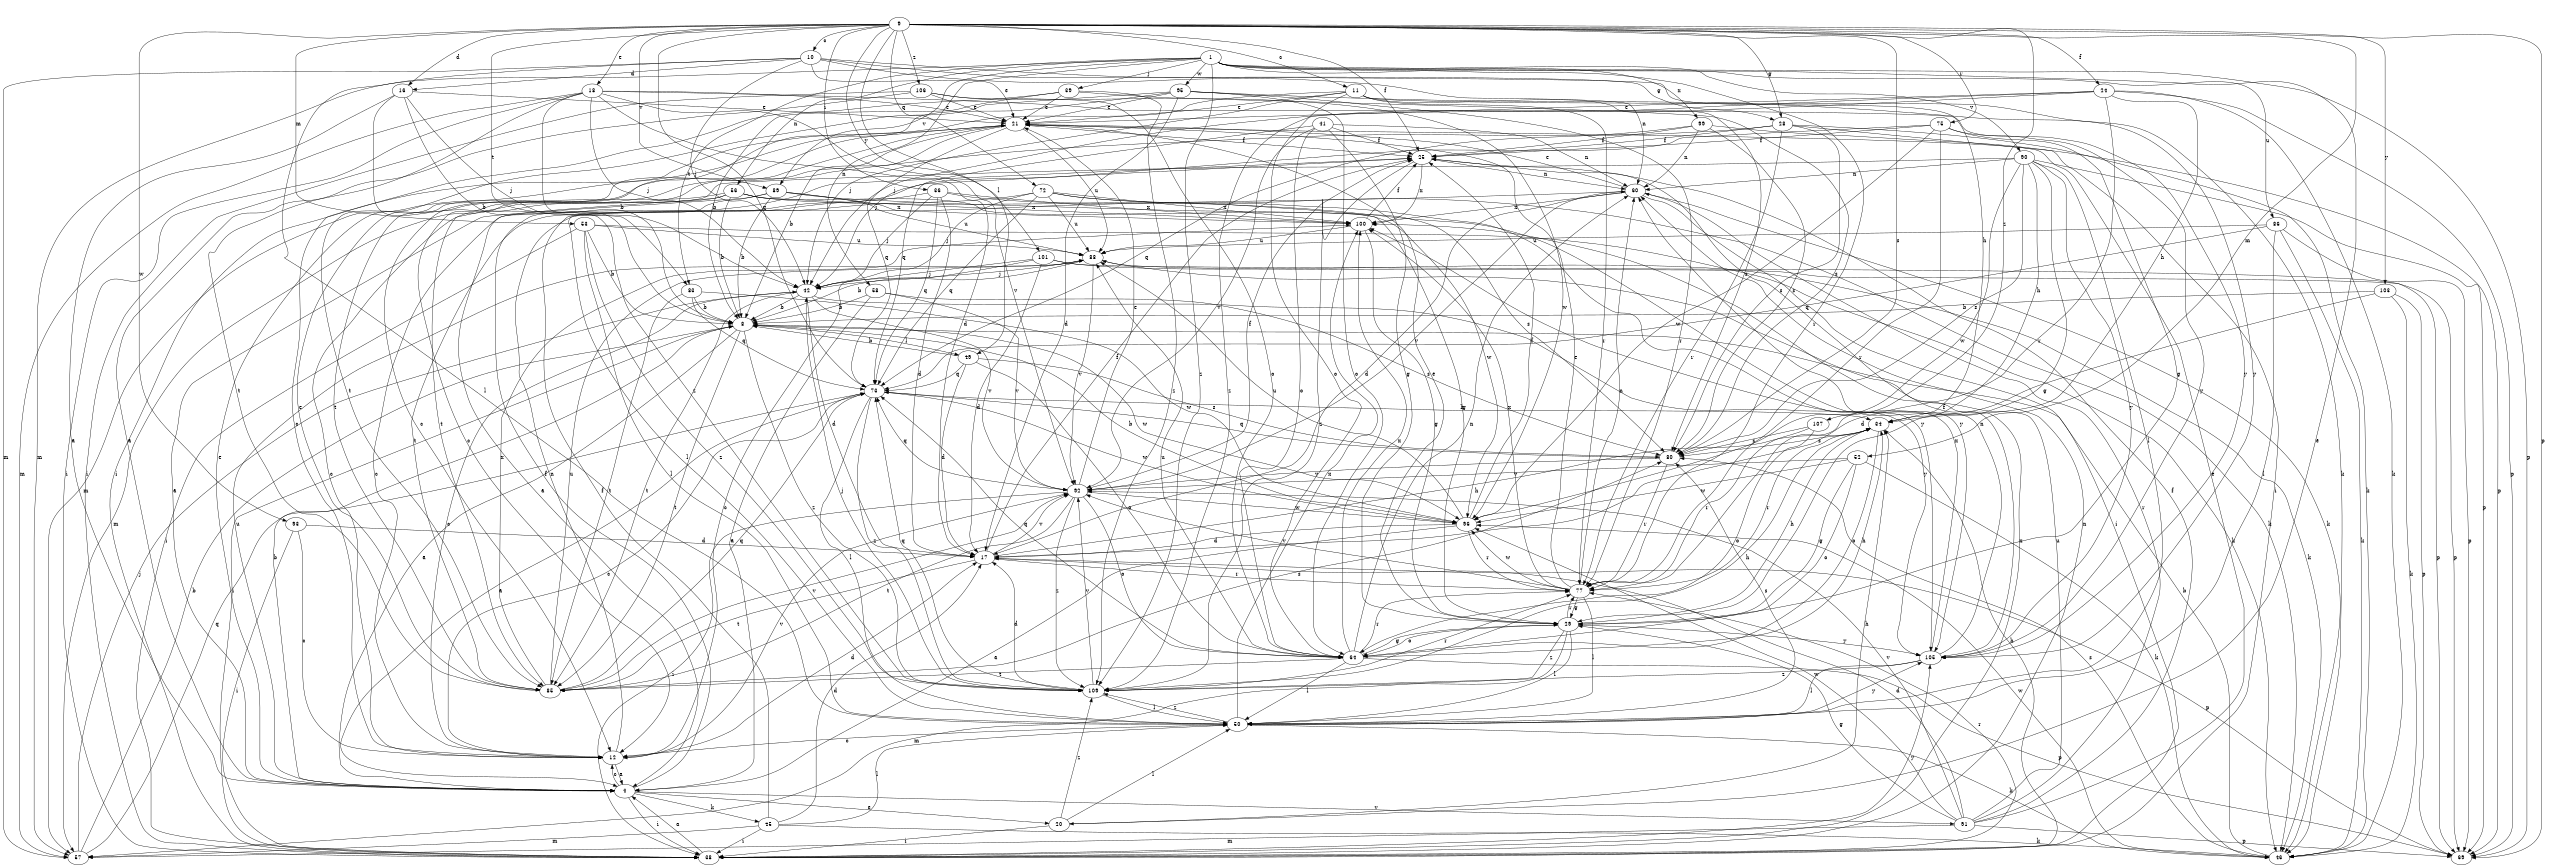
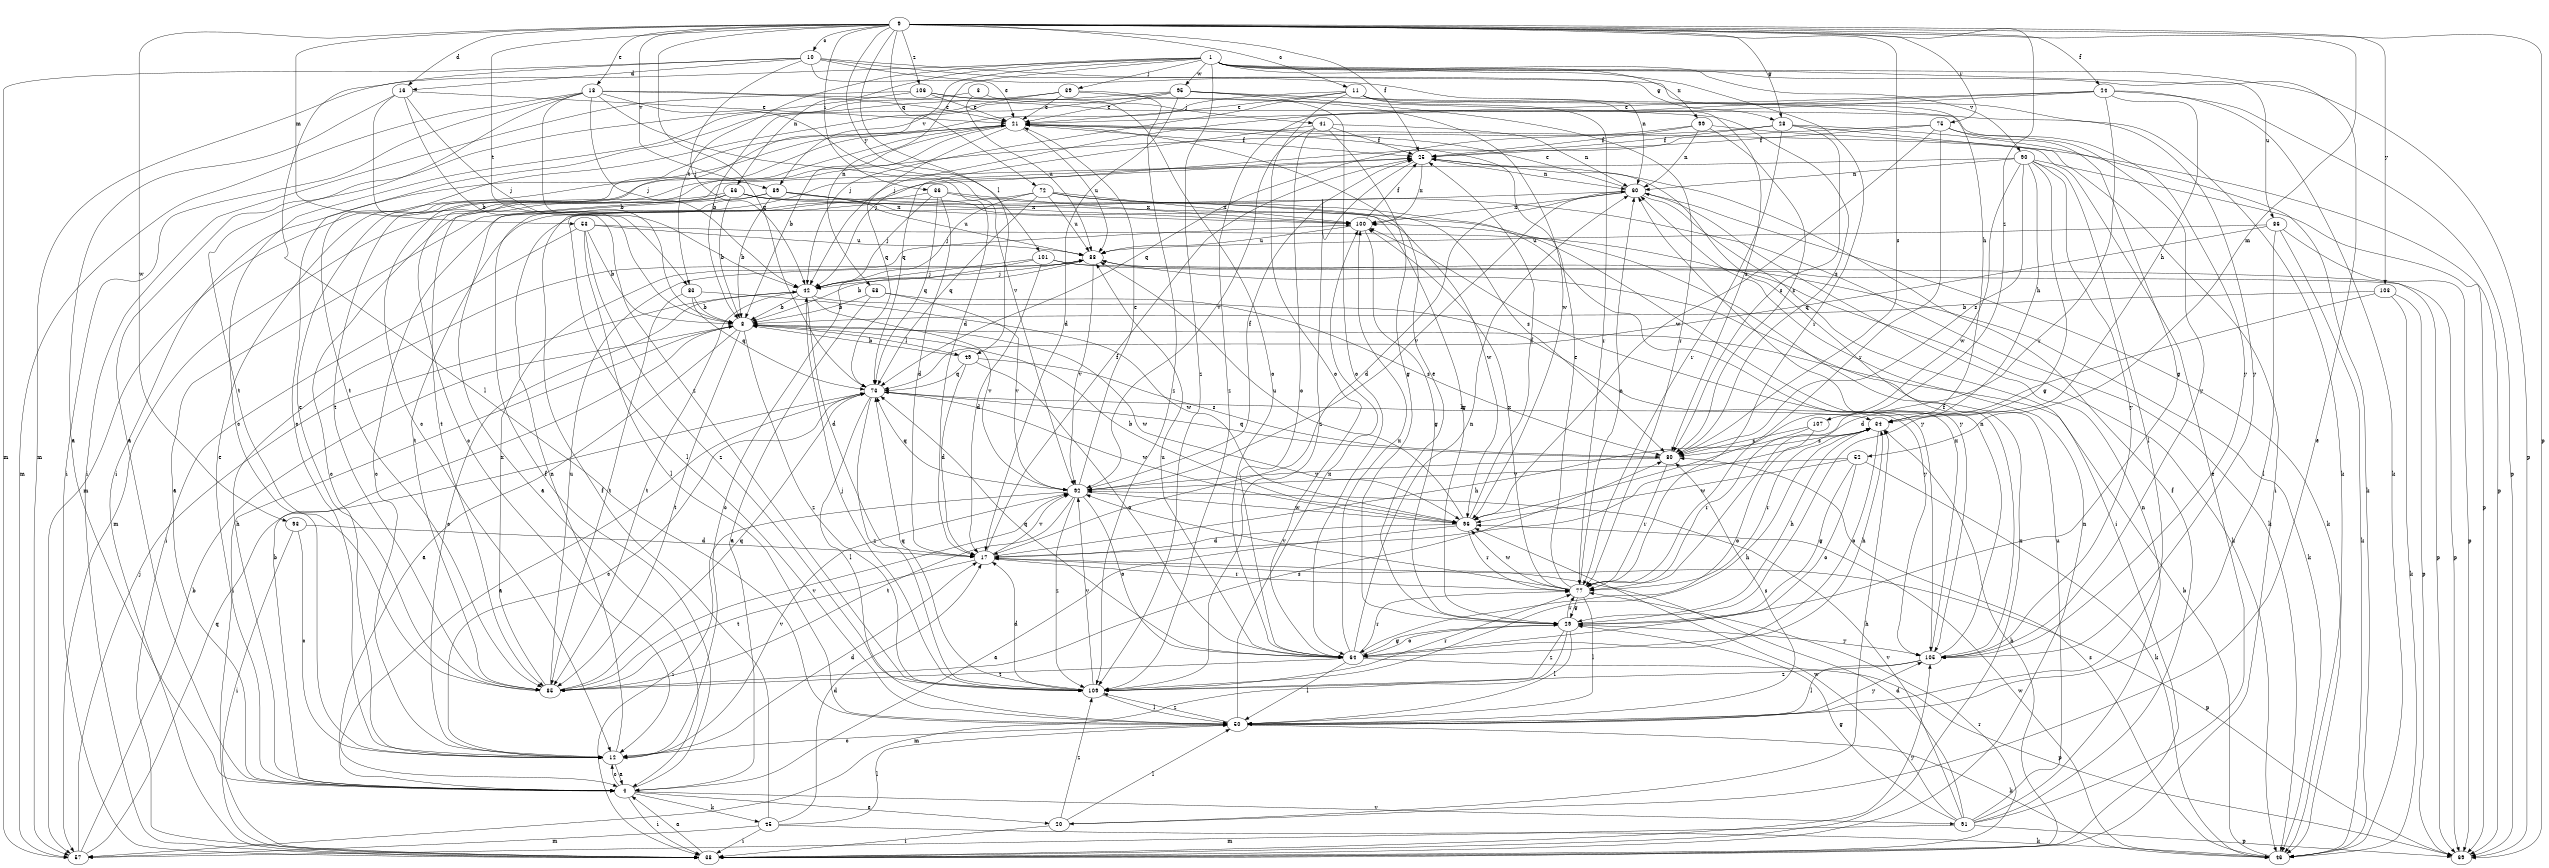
node "3": added
edge "91" -> "60": label "r" -> "n"
edge "4" -> "88": label "u" -> "h"
